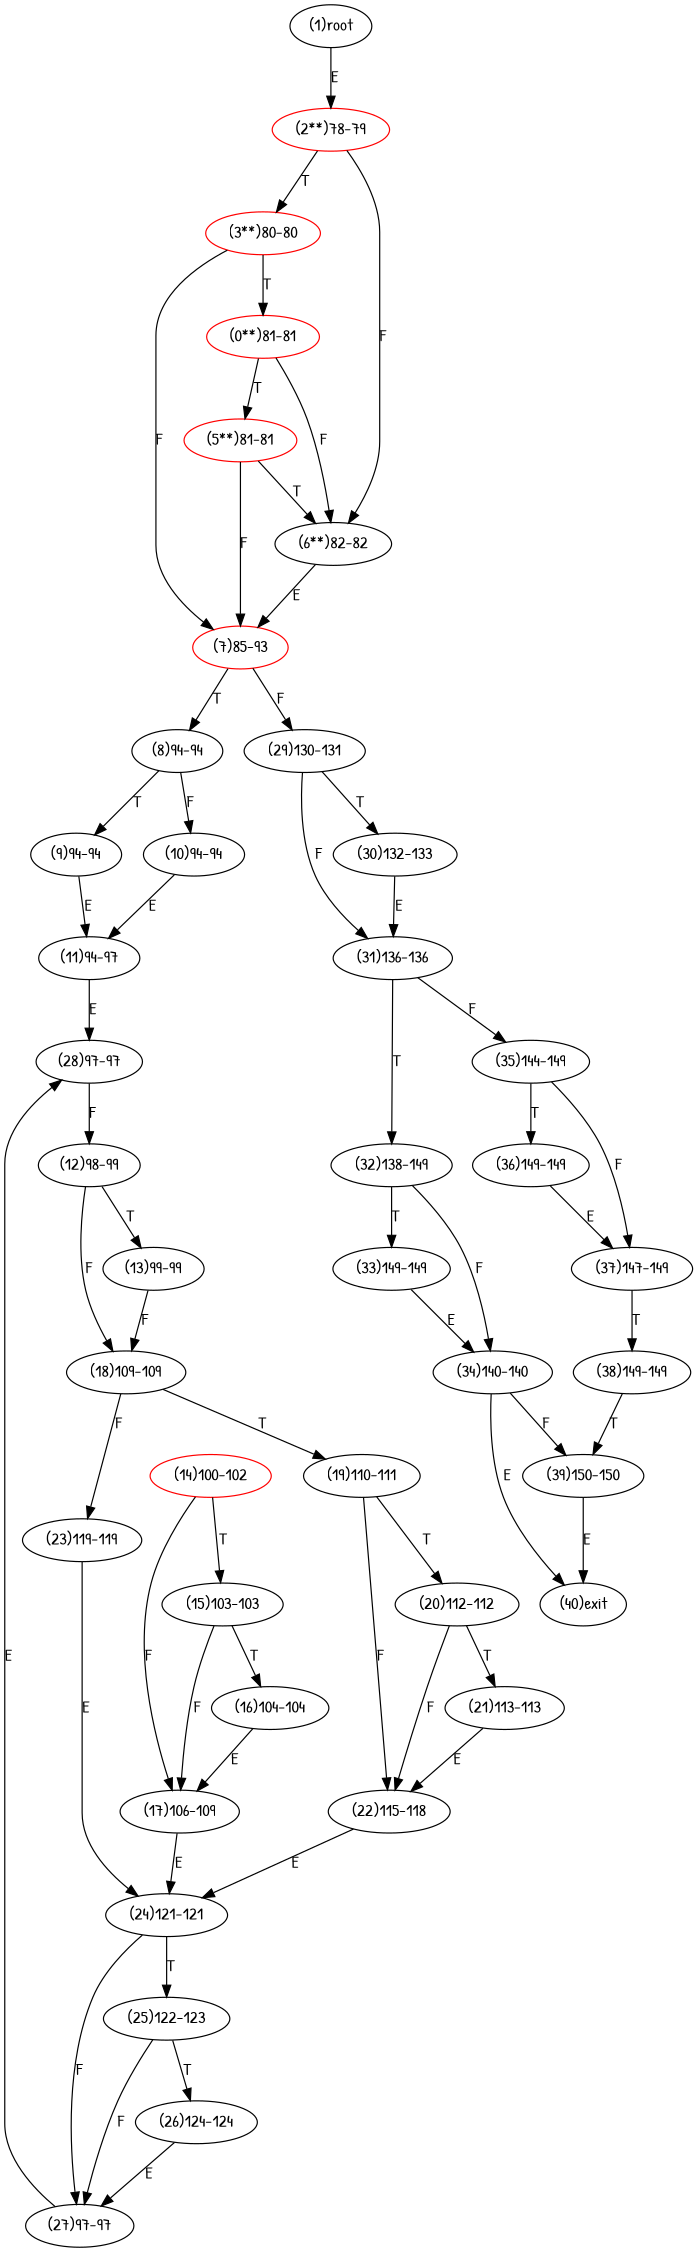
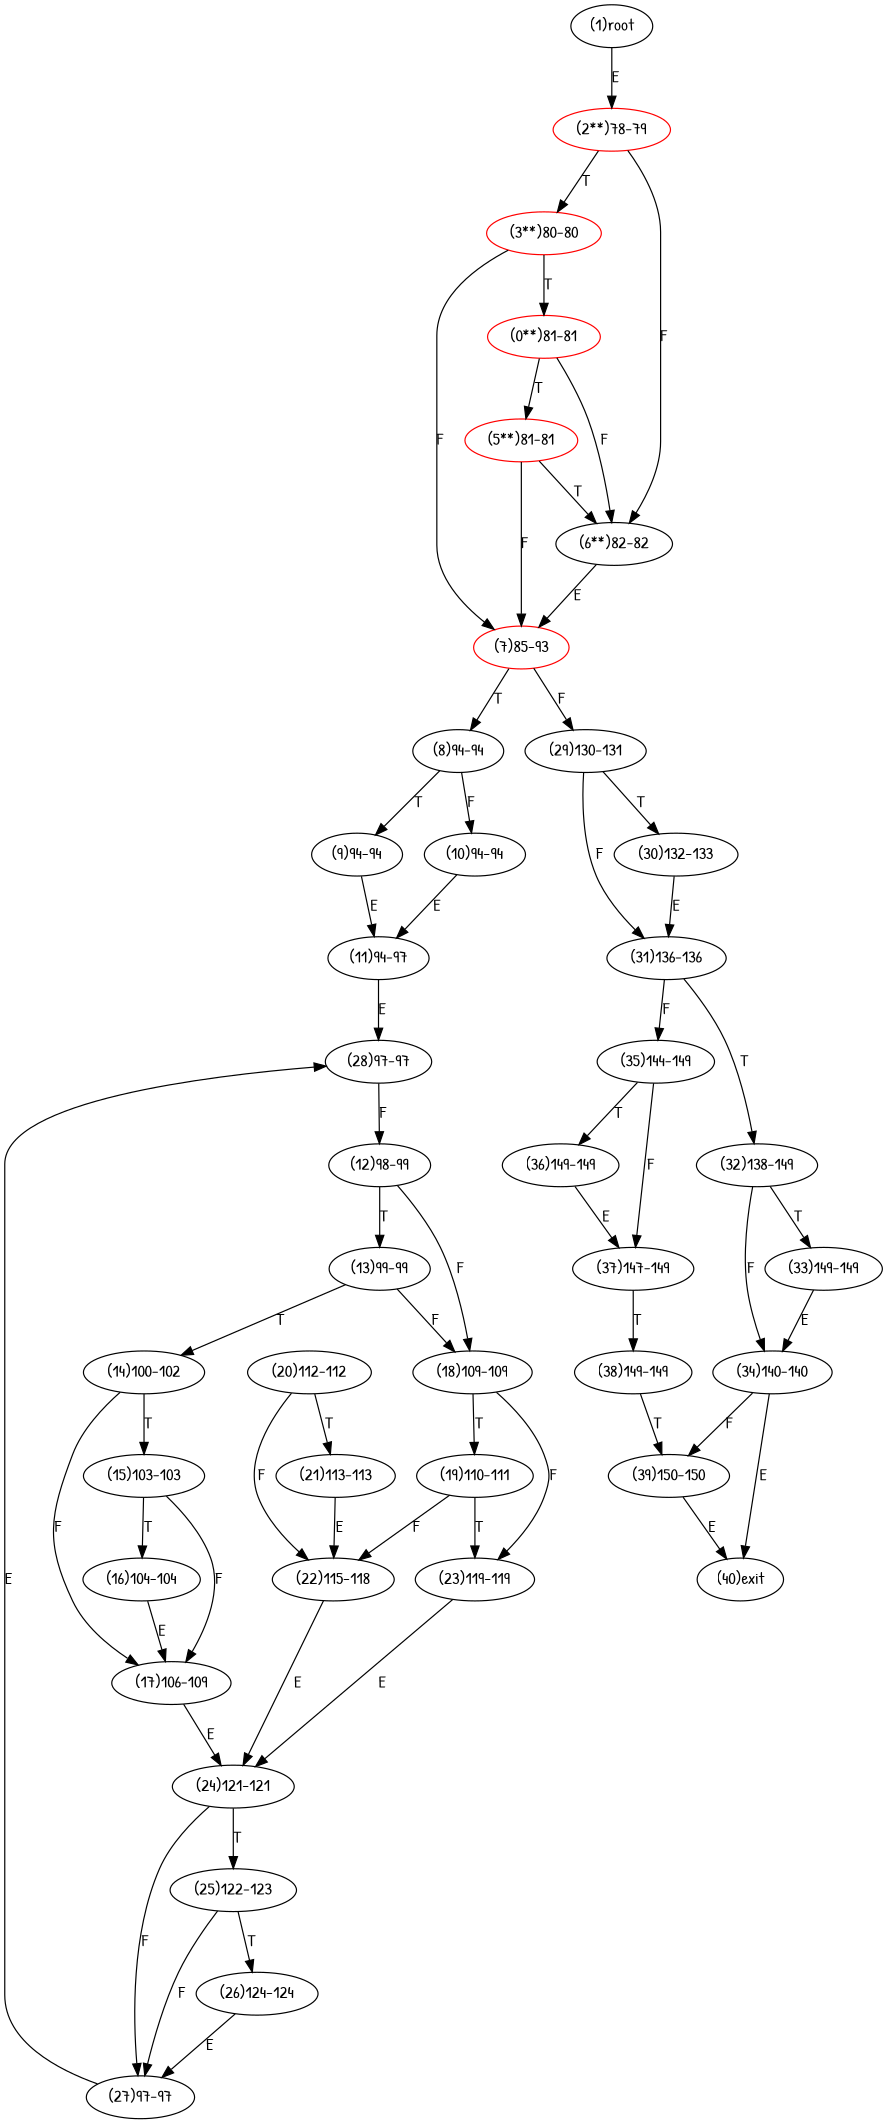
edge "(13)99-99" -> "(14)100-102": added, label "T"
node "(14)100-102": color red -> black
edge "(19)110-111" -> "(20)112-112": now "(19)110-111" -> "(23)119-119"
